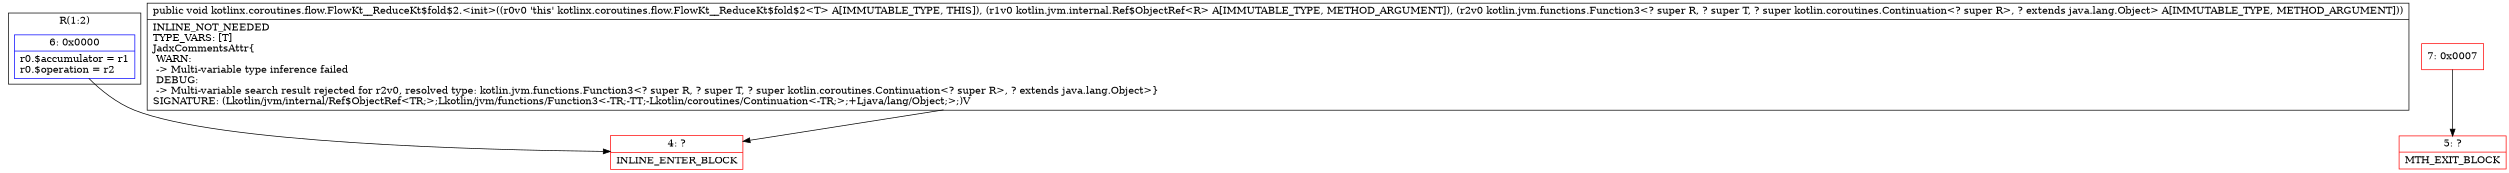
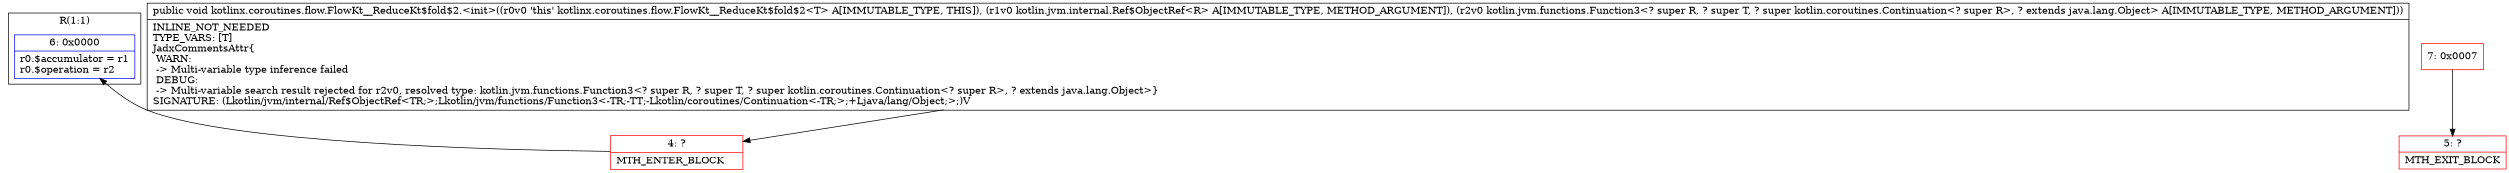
cluster "R(1:2)": label "R(1:2)" -> "R(1:1)"
edge "6: 0x0000" -> "4: ?": reversed
node "4: ?": text "INLINE_ENTER_BLOCK" -> "MTH_ENTER_BLOCK"
